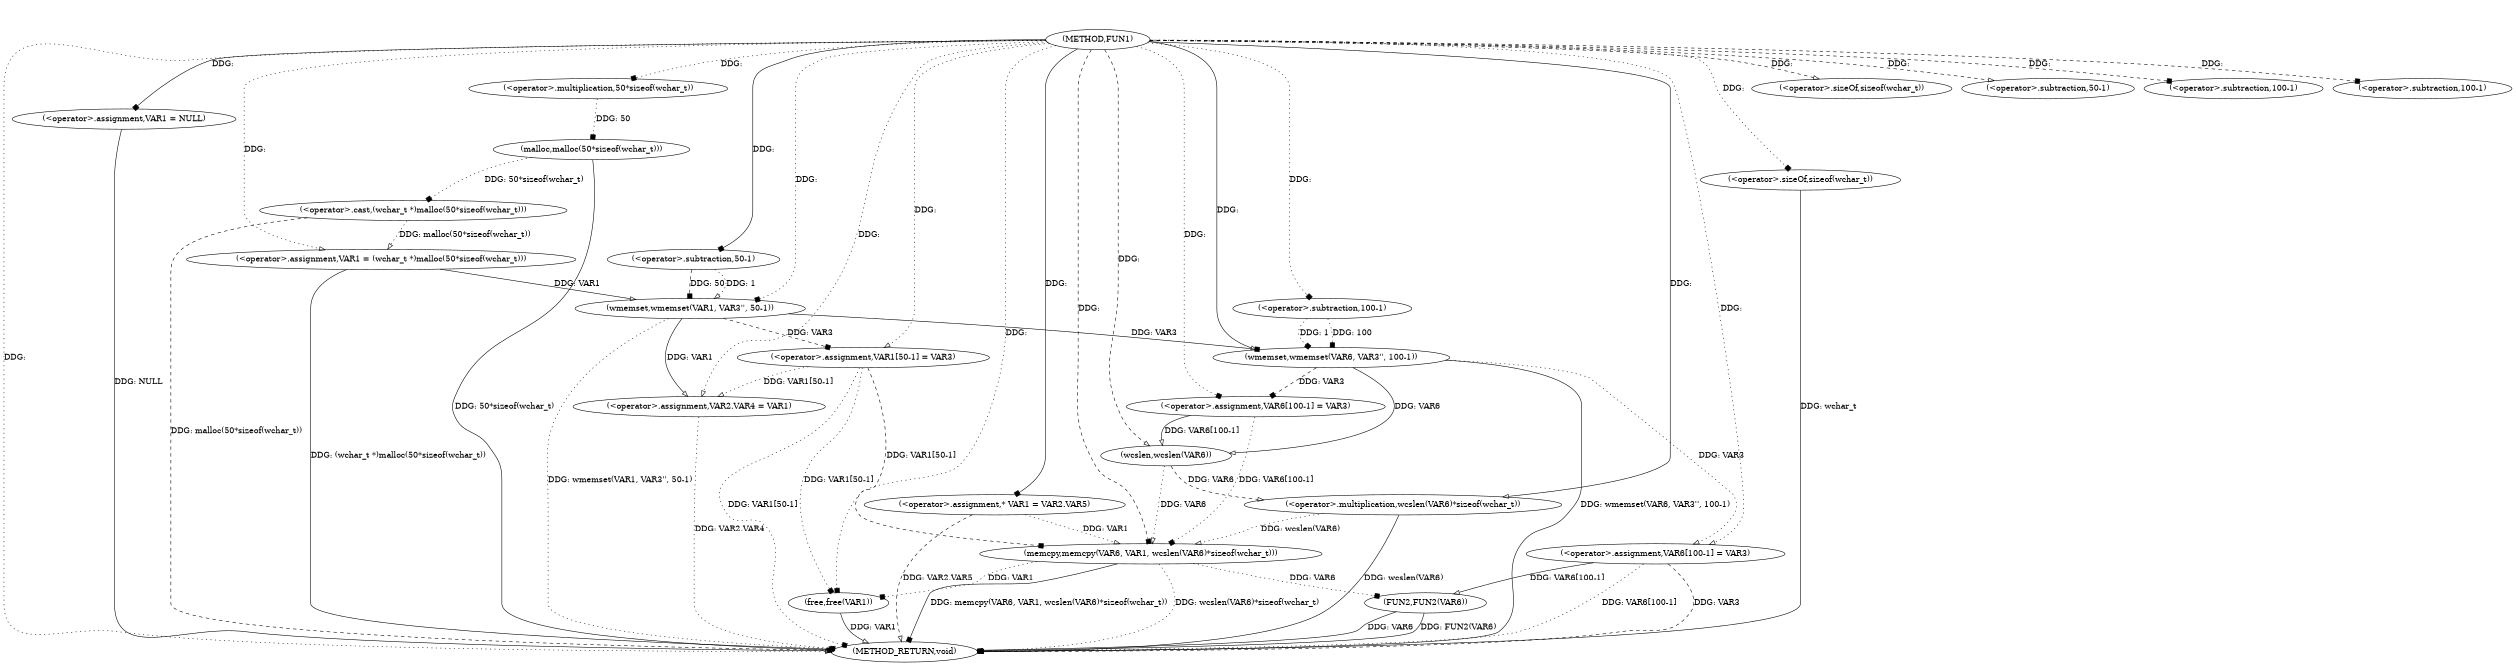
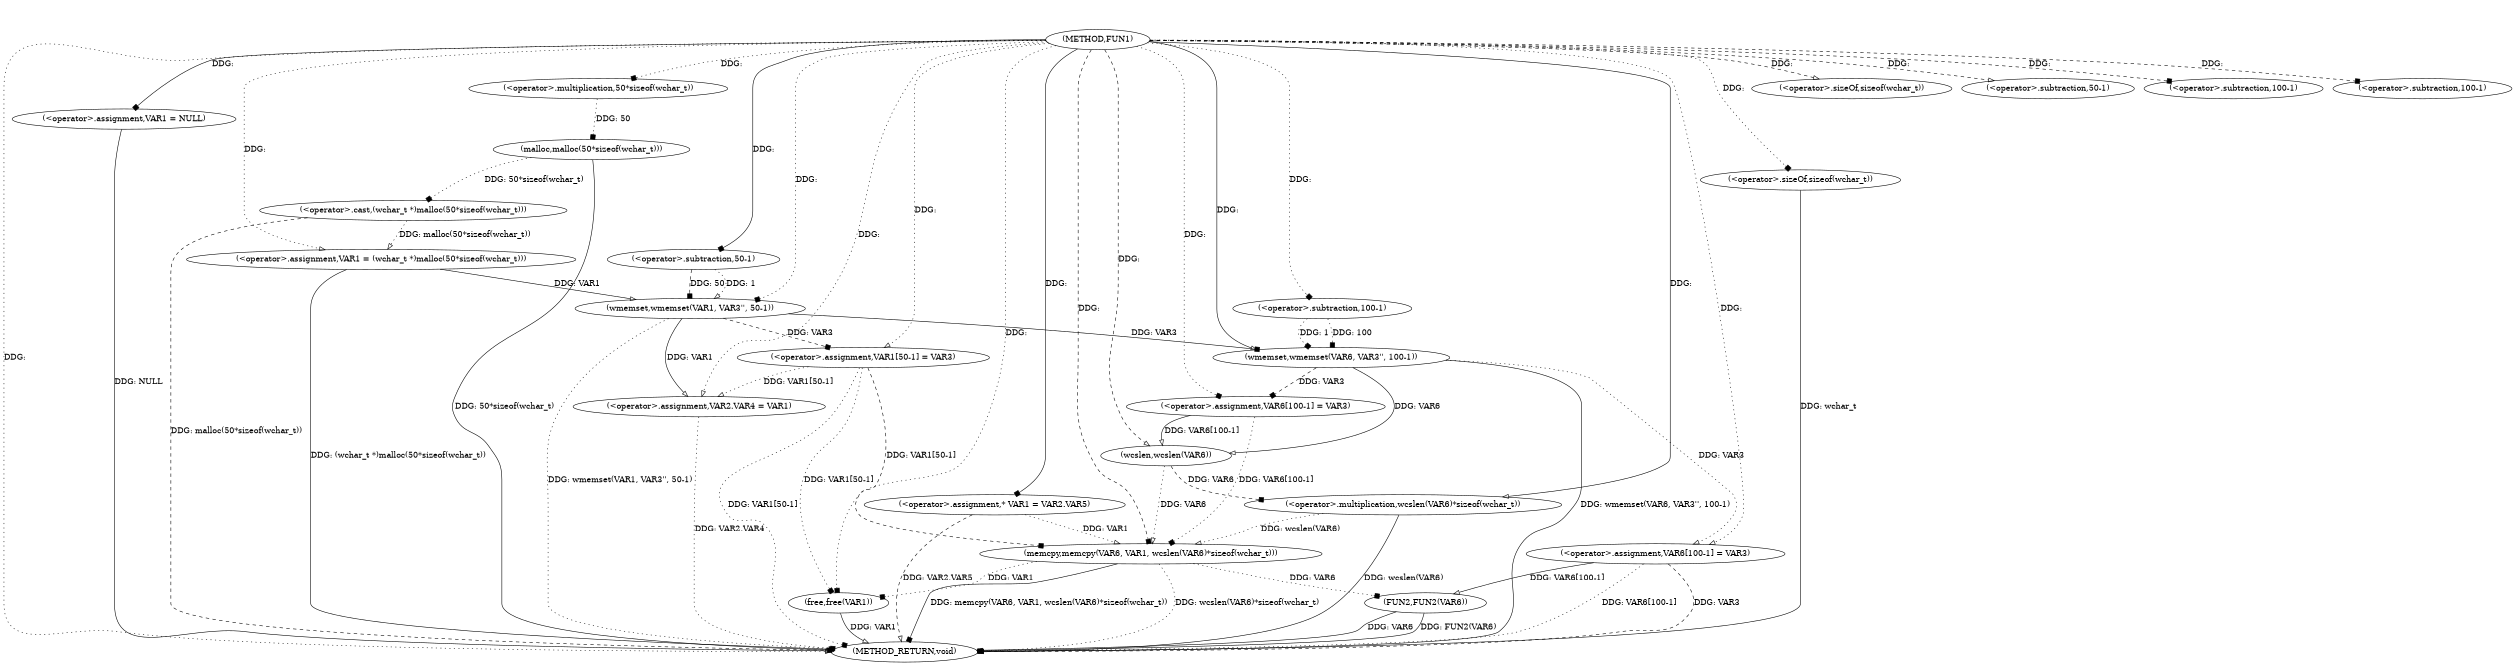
edge "(wcslen,wcslen(VAR6))" -> "(<operator>.multiplication,wcslen(VAR6)*sizeof(wchar_t))": arrowhead onormal -> box
